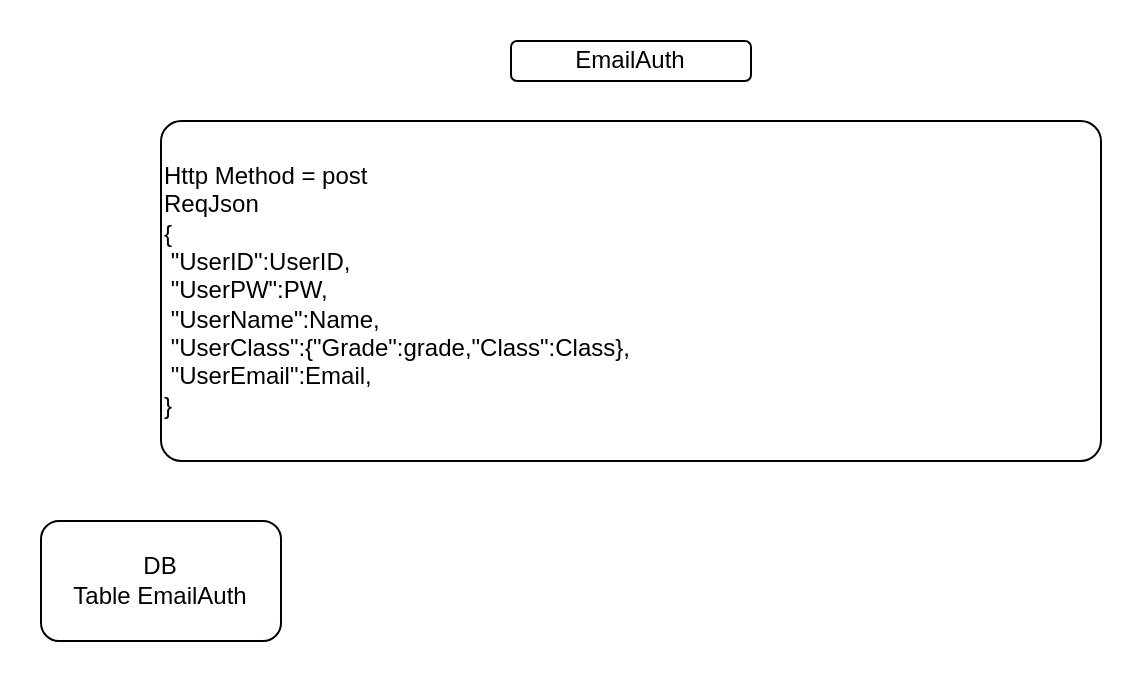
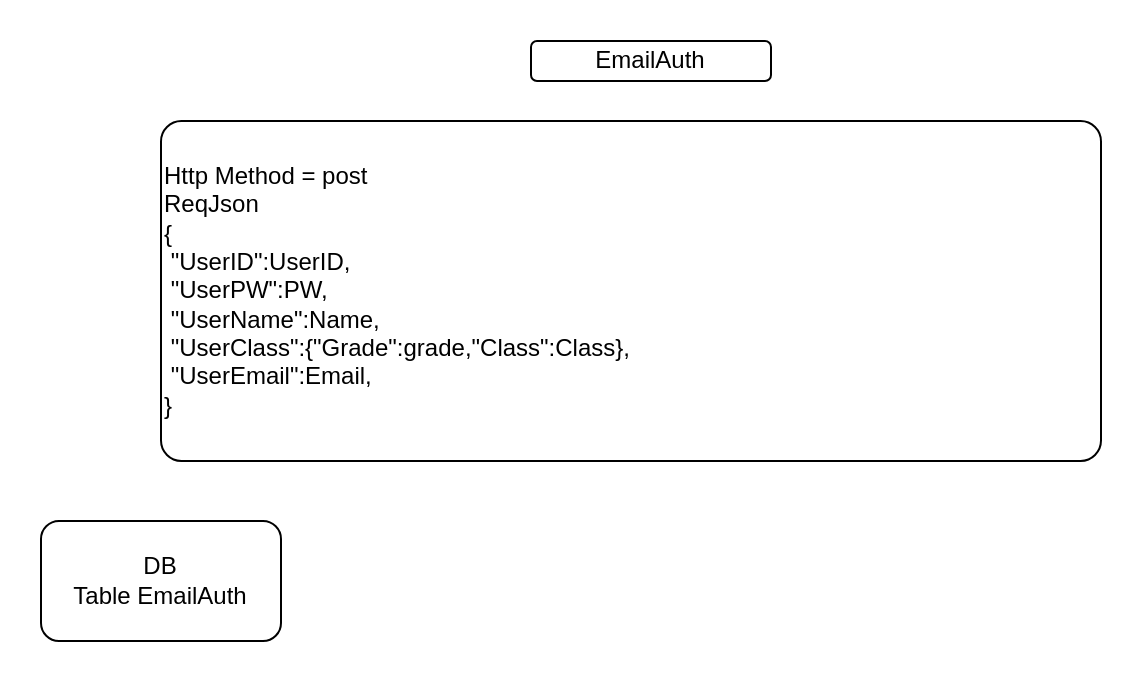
node "EmailAuth": moved (631, 61) -> (651, 61)
